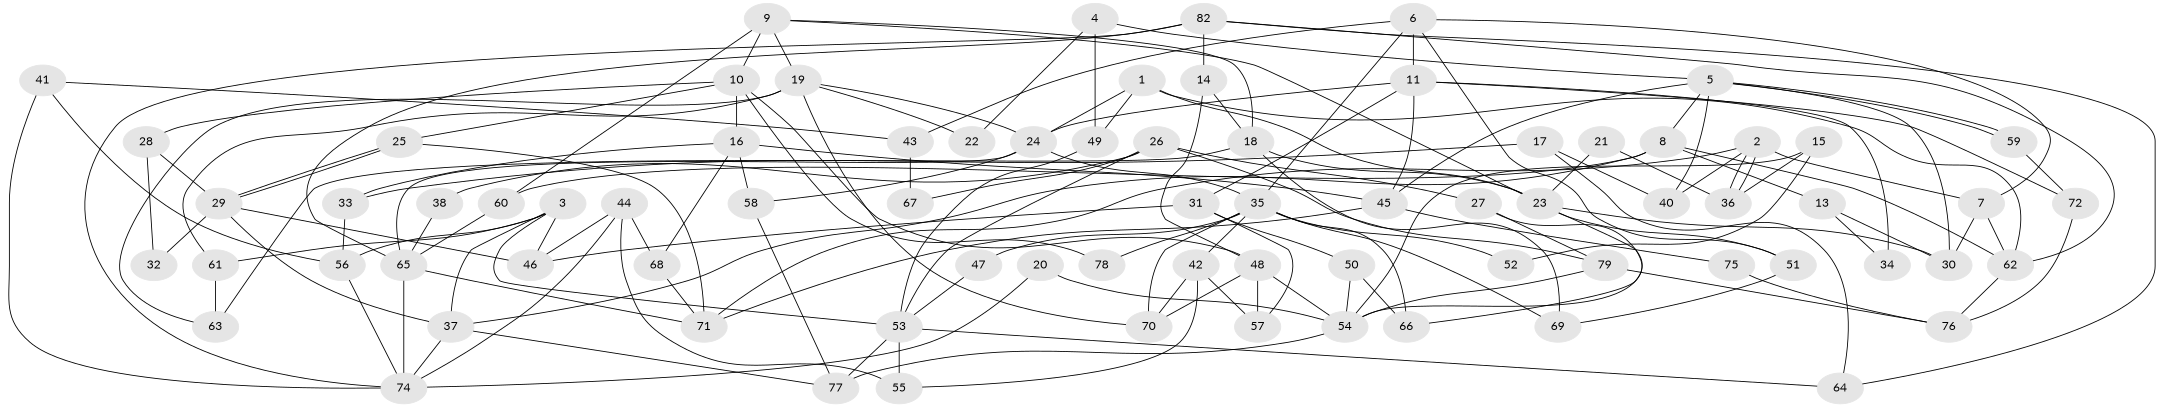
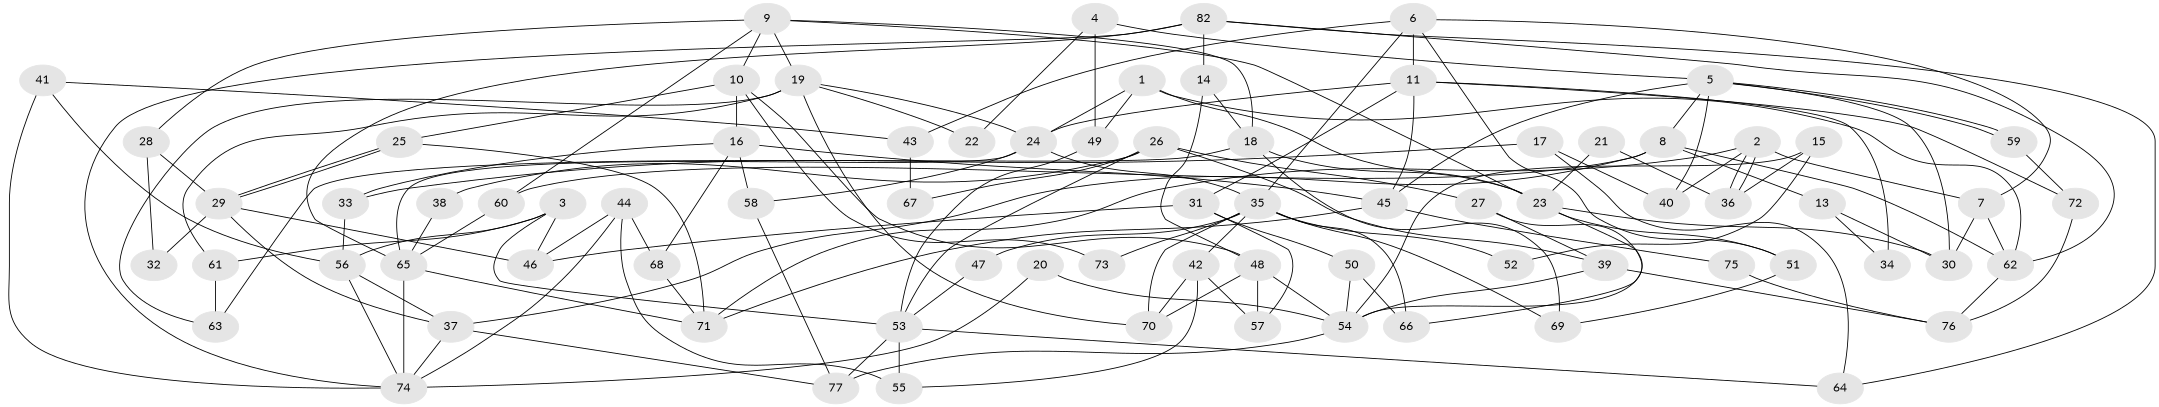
edge "10" -- "28": now "9" -- "28"
edge "3" -- "37": now "56" -- "37"
node "78": label "78" -> "73"
node "79": label "79" -> "39"
